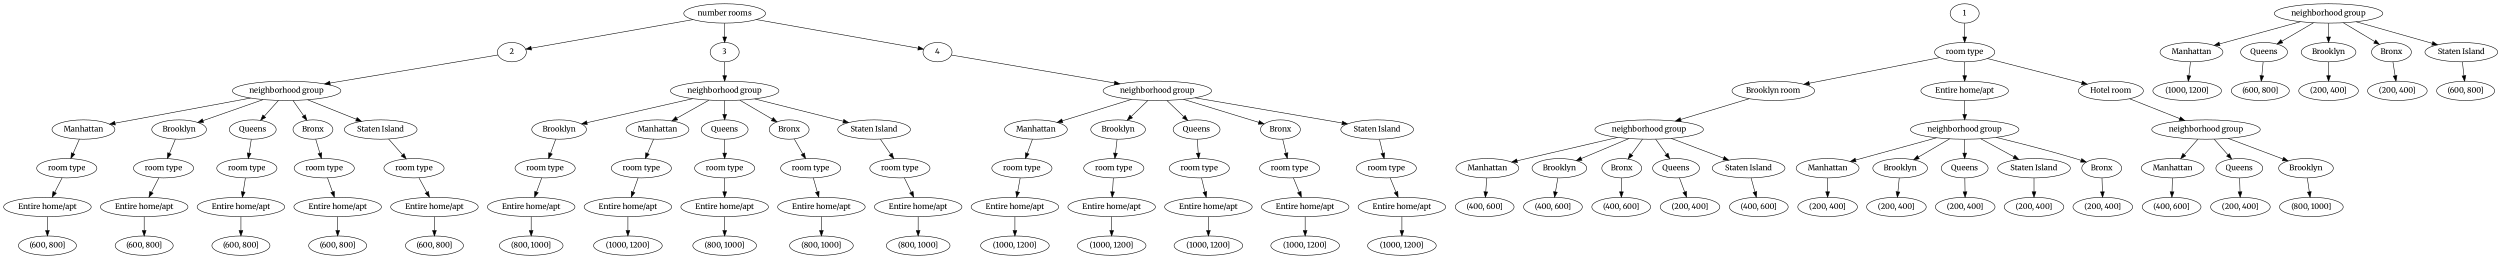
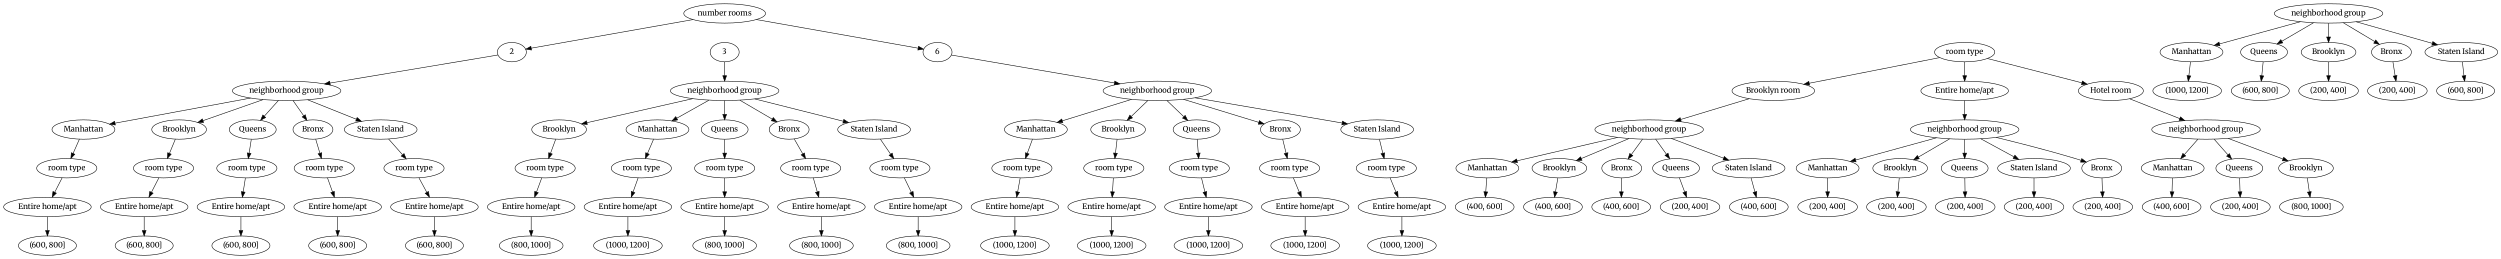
node "1": removed
edge "number rooms" -> "3": removed
node "4": label "4" -> "6"
